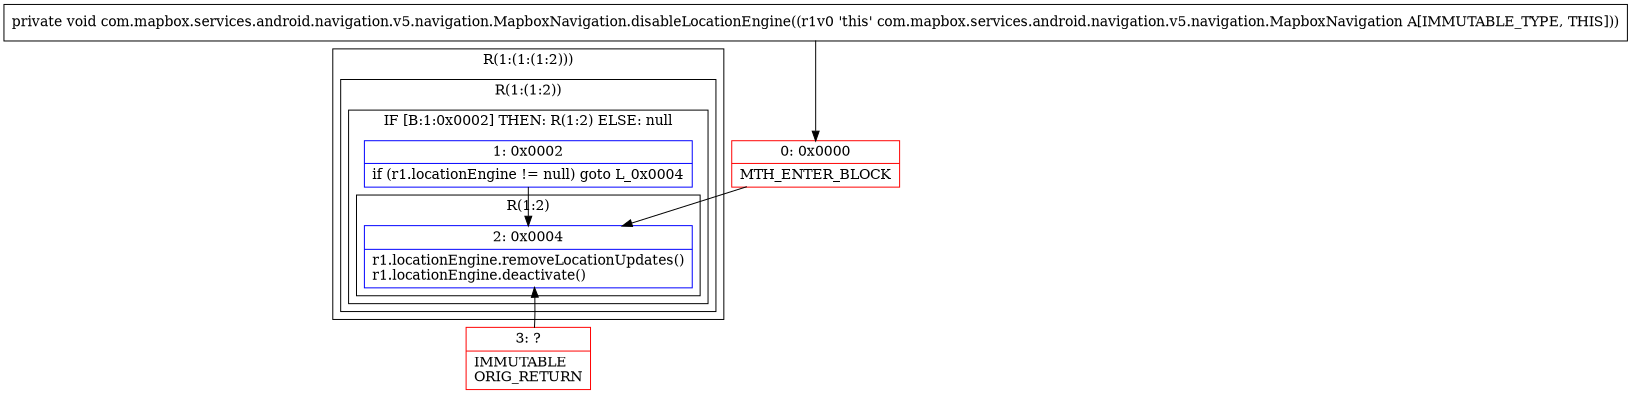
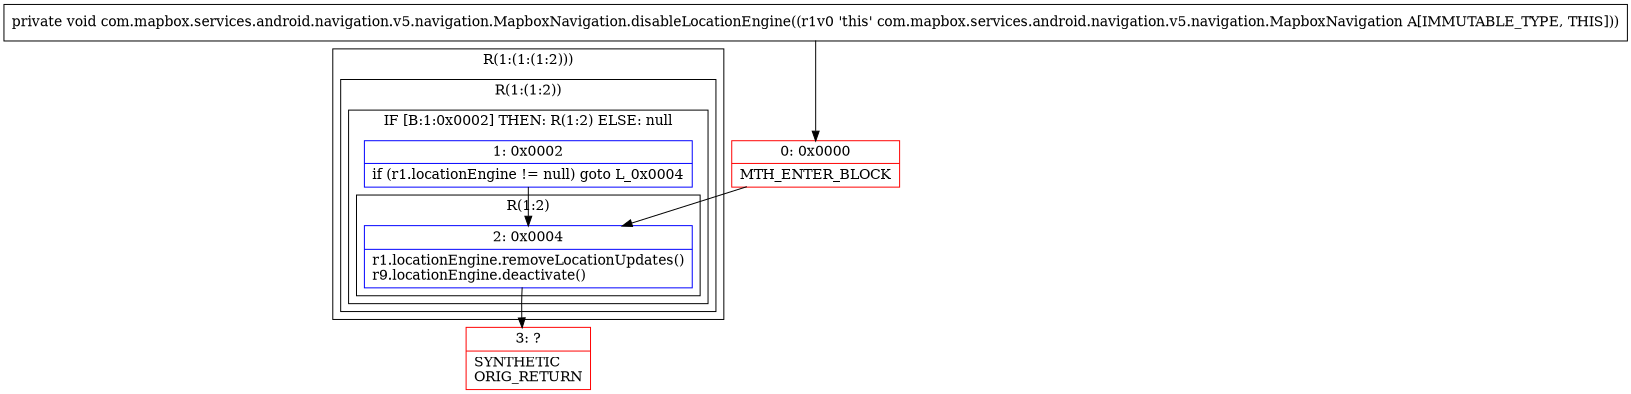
node "2: 0x0004": text "r1.locationEngine.deactivate()" -> "r9.locationEngine.deactivate()"
edge "3: ?" -> "2: 0x0004": reversed
node "3: ?": text "IMMUTABLE" -> "SYNTHETIC"
